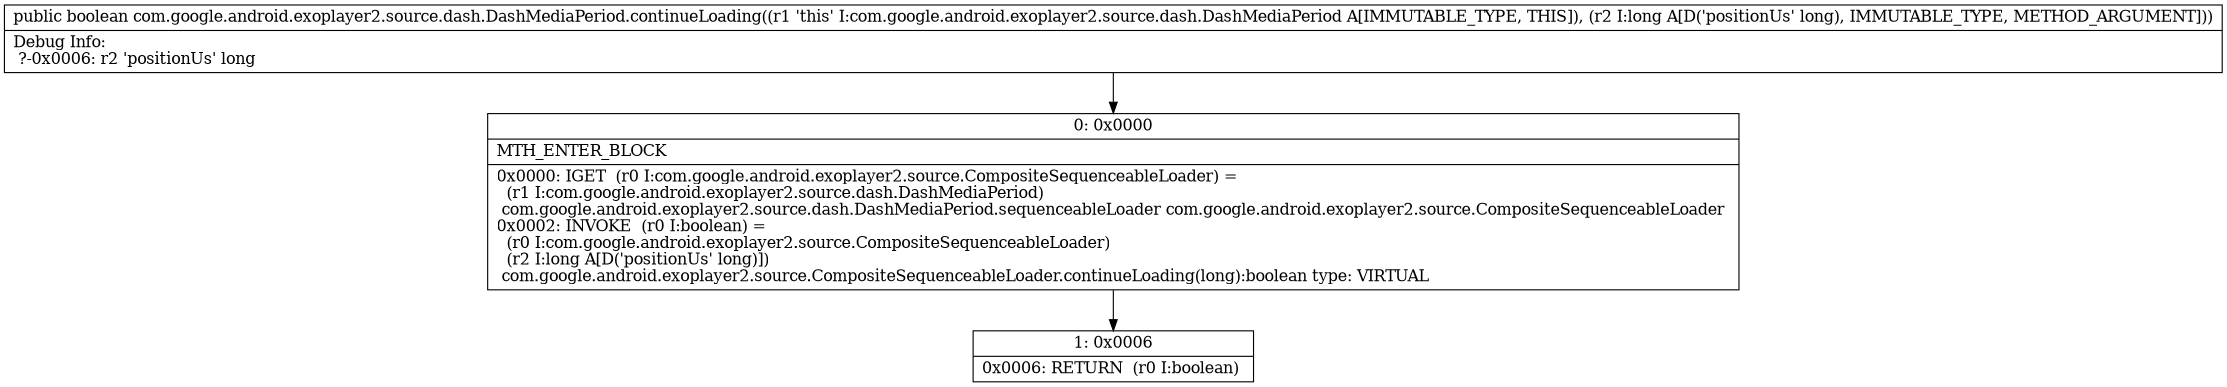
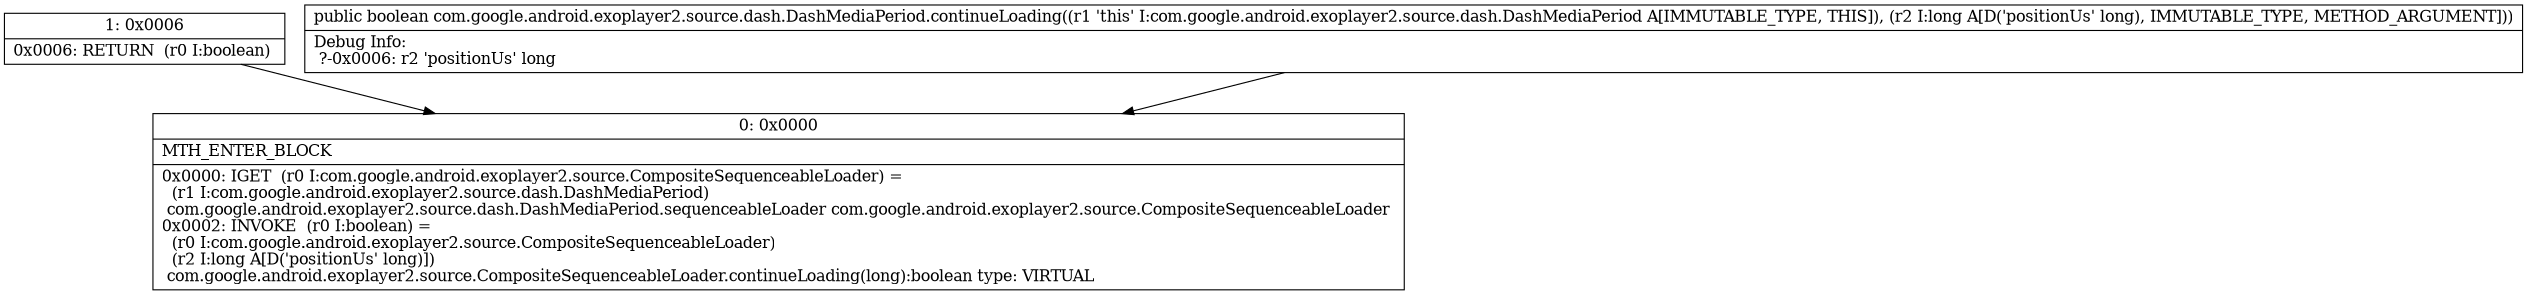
edge "0: 0x0000" -> "1: 0x0006": reversed
